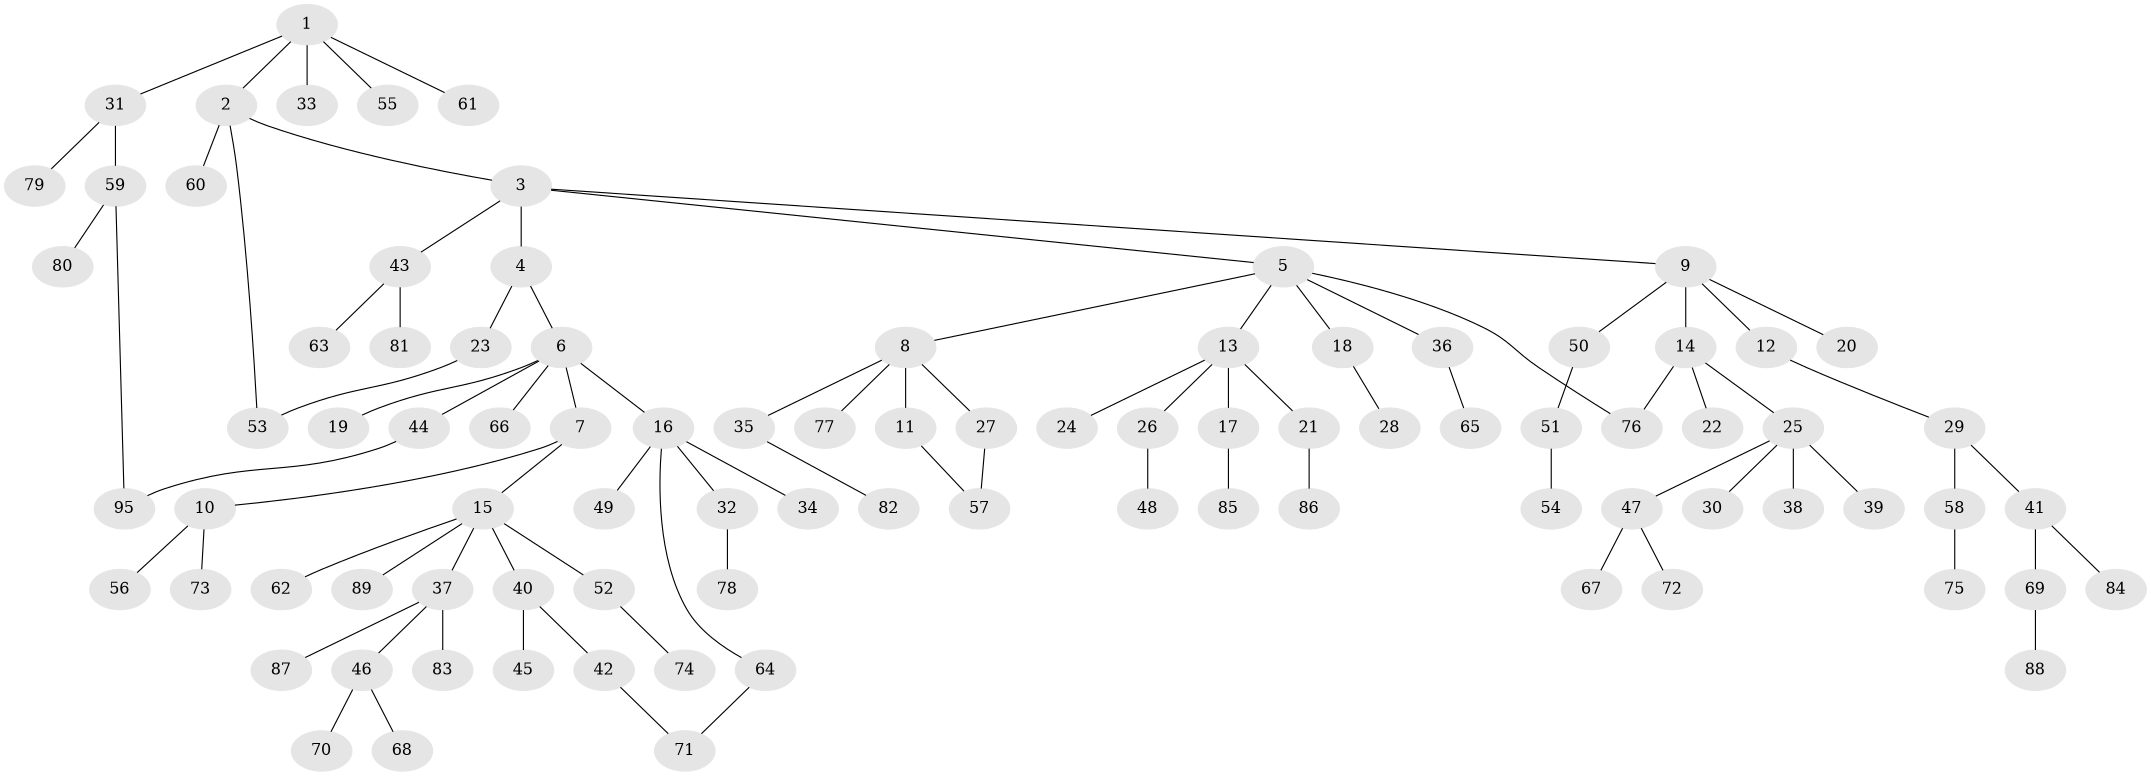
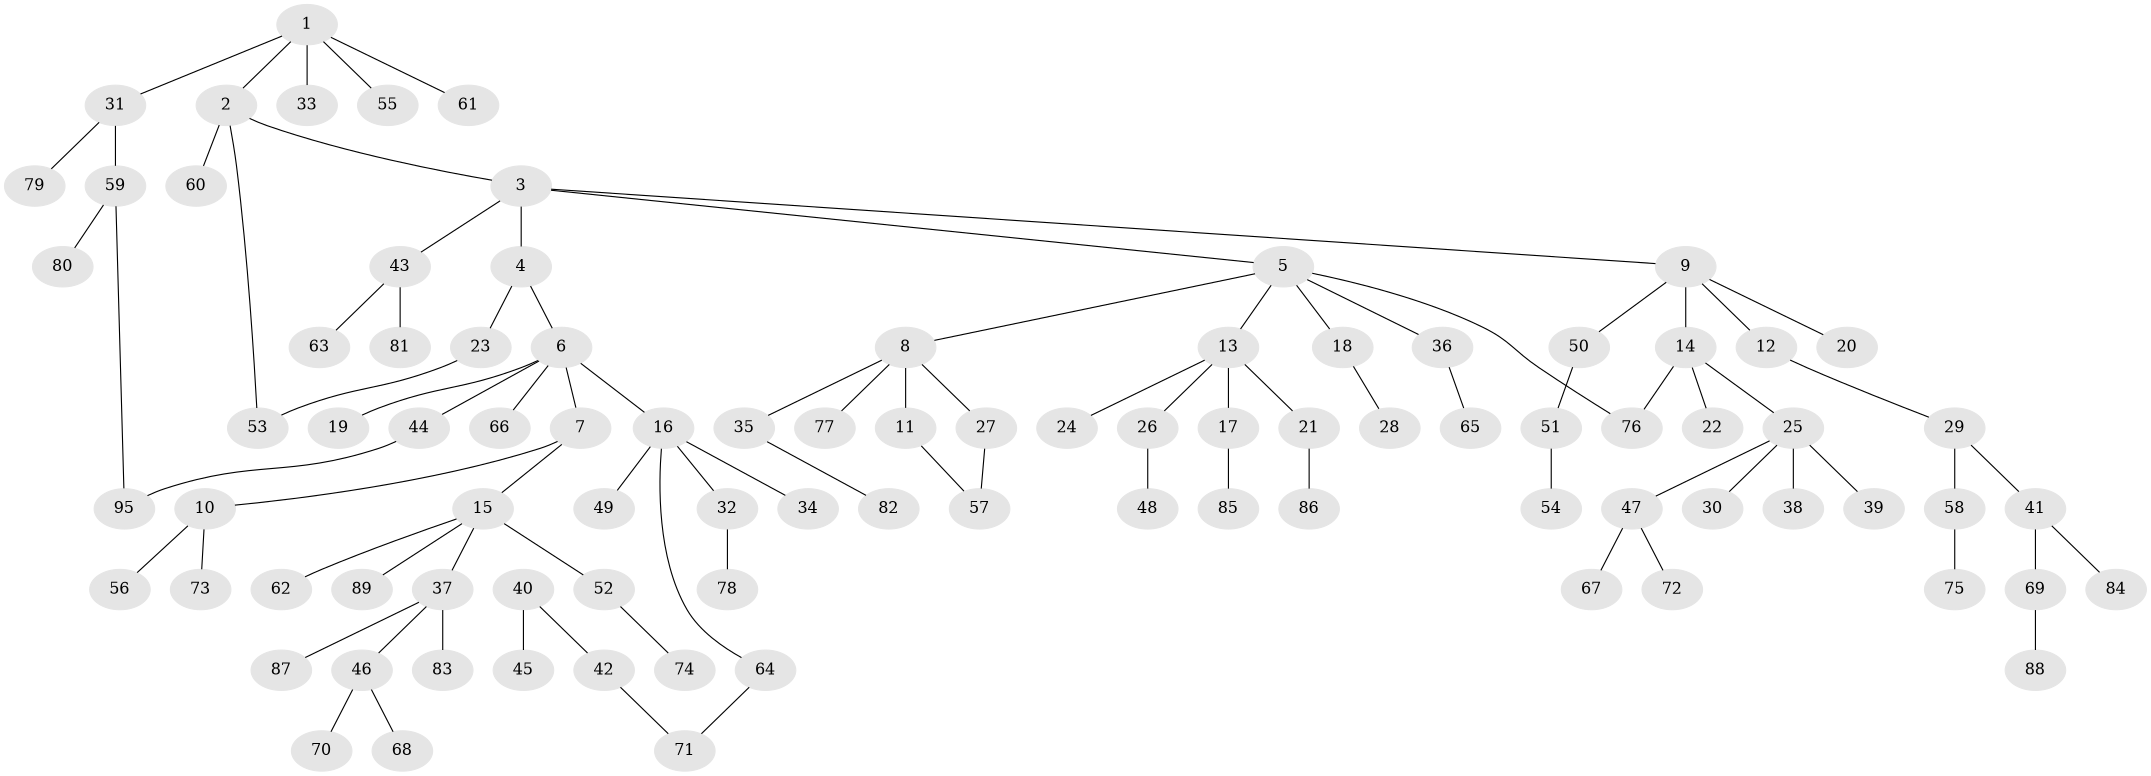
edge "15" -- "40": removed
